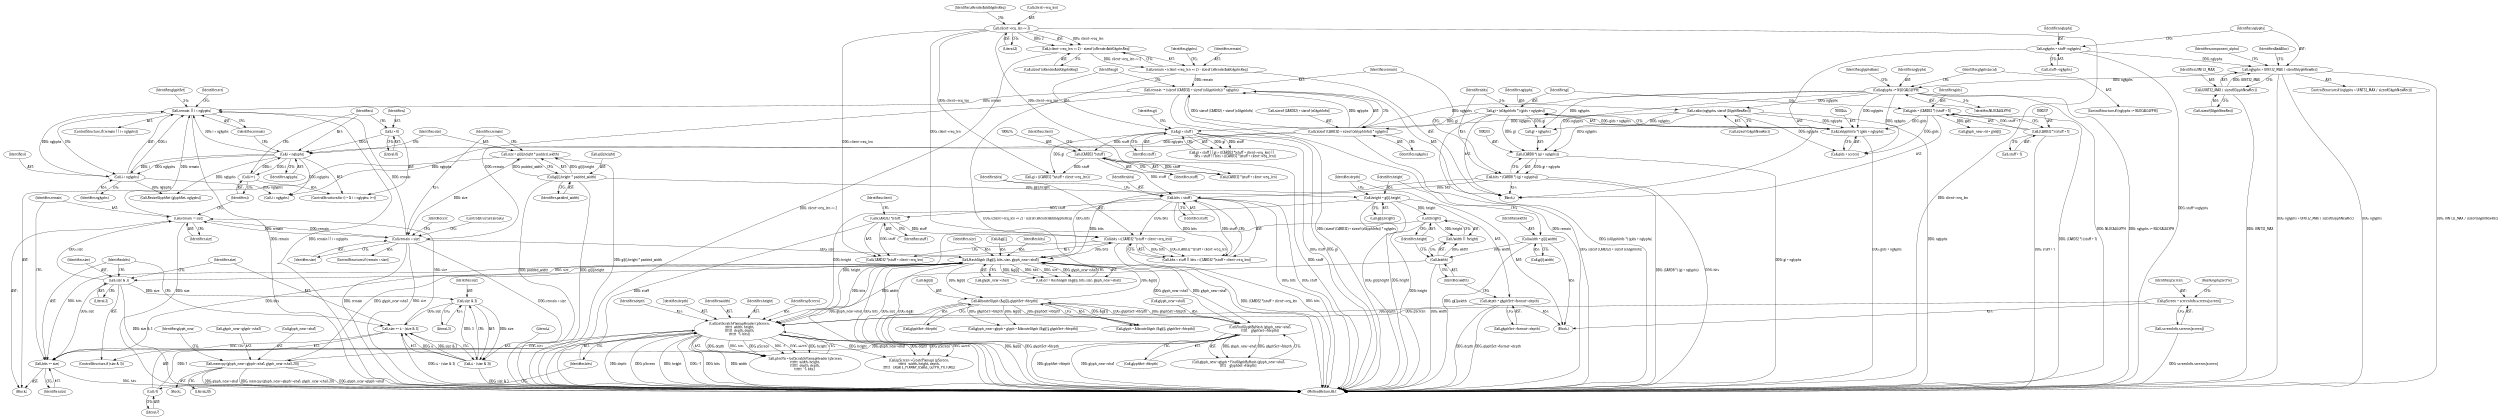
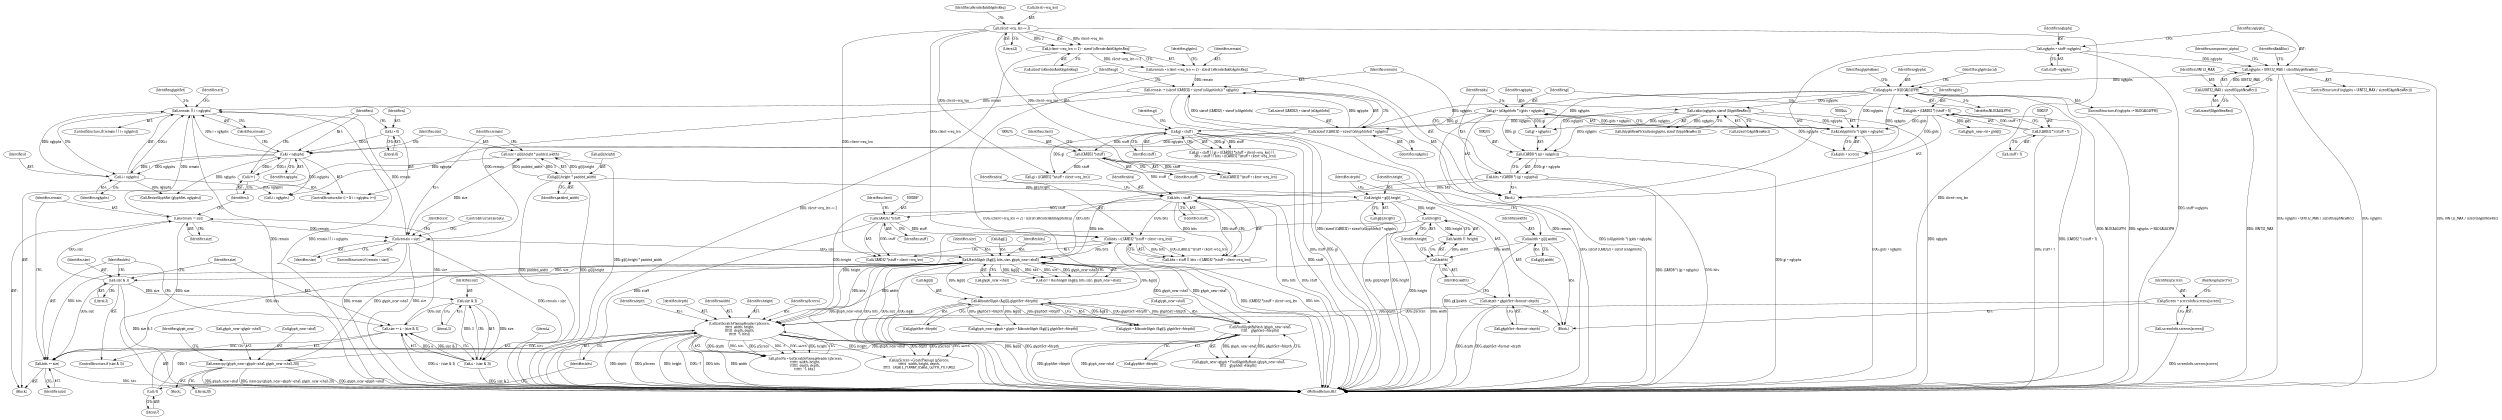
edge "(Identifier,glyphsLocal)" -> "(ControlStructure,if (nglyphs <= NLOCALGLYPH))": now "(Call,nglyphs <= NLOCALGLYPH)" -> "(ControlStructure,if (nglyphs <= NLOCALGLYPH))"
node "(Call,(GlyphNewPtr)calloc(nglyphs, sizeof (GlyphNewRec)))": added
edge "(Call,size = gi[i].height * padded_width)" -> "(Call,gi[i].height * padded_width)": label "CFG: " -> "DDG: 3"
node "1000287": added
edge "(Call,remain < size)" -> "(Call,remain -= size)": removed, label "DDG: remain"
